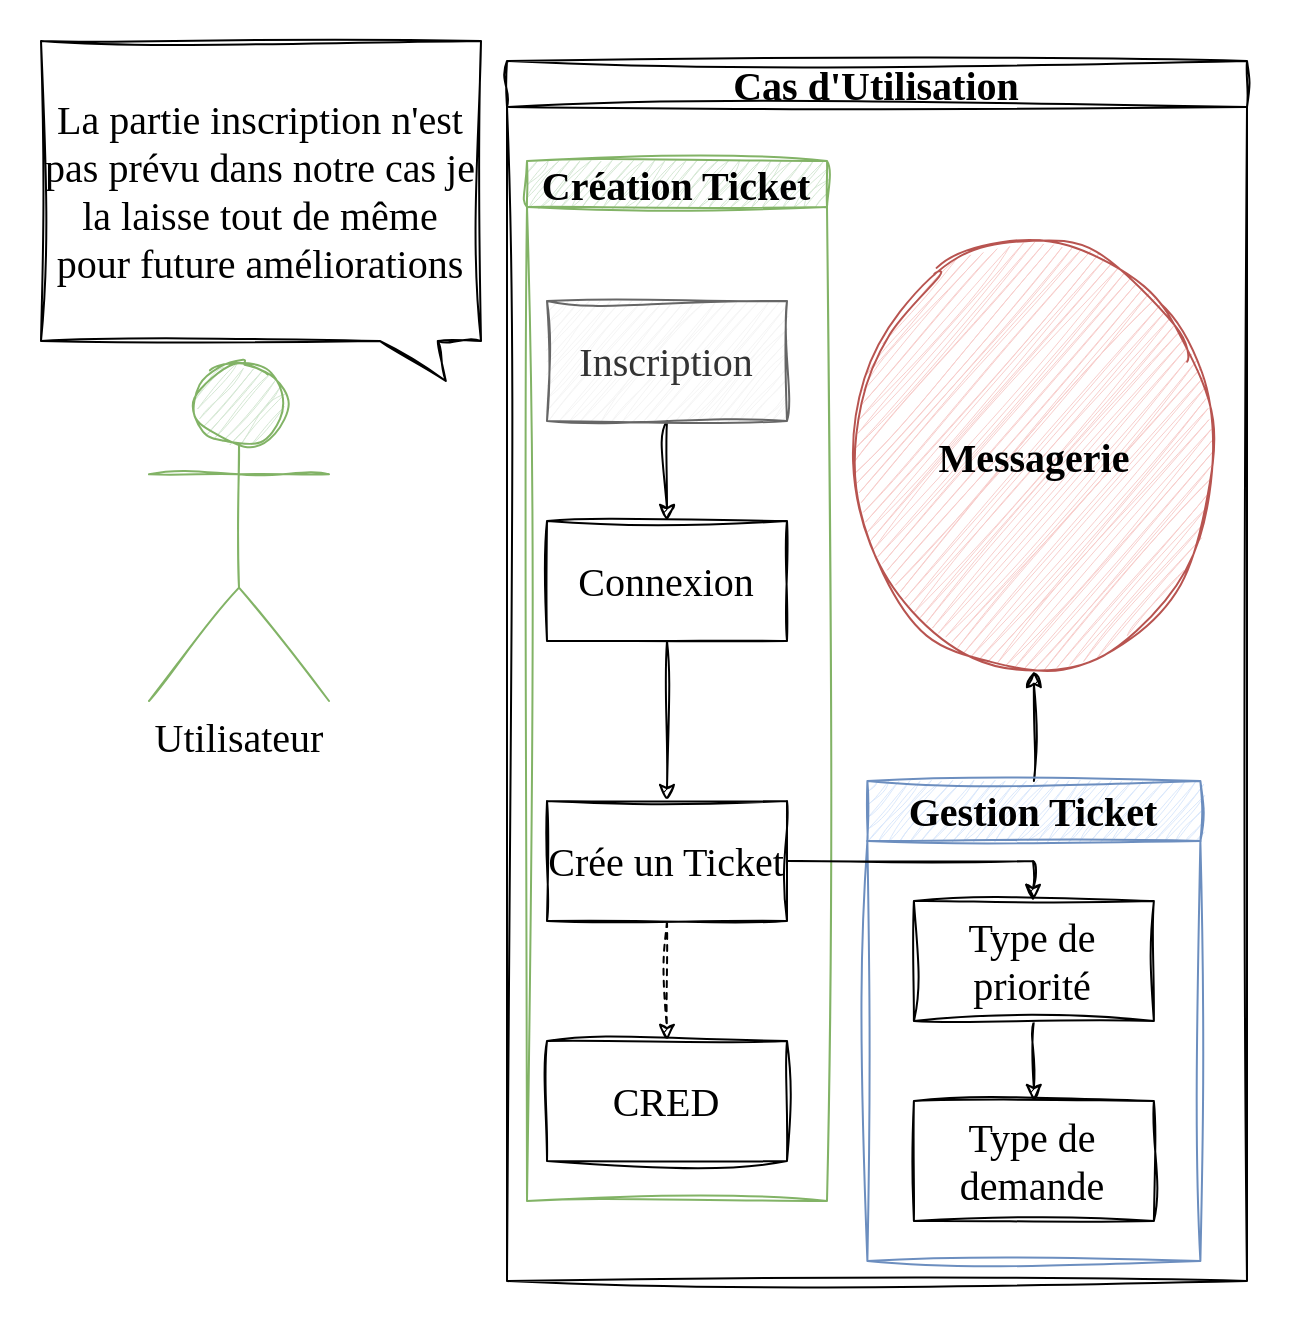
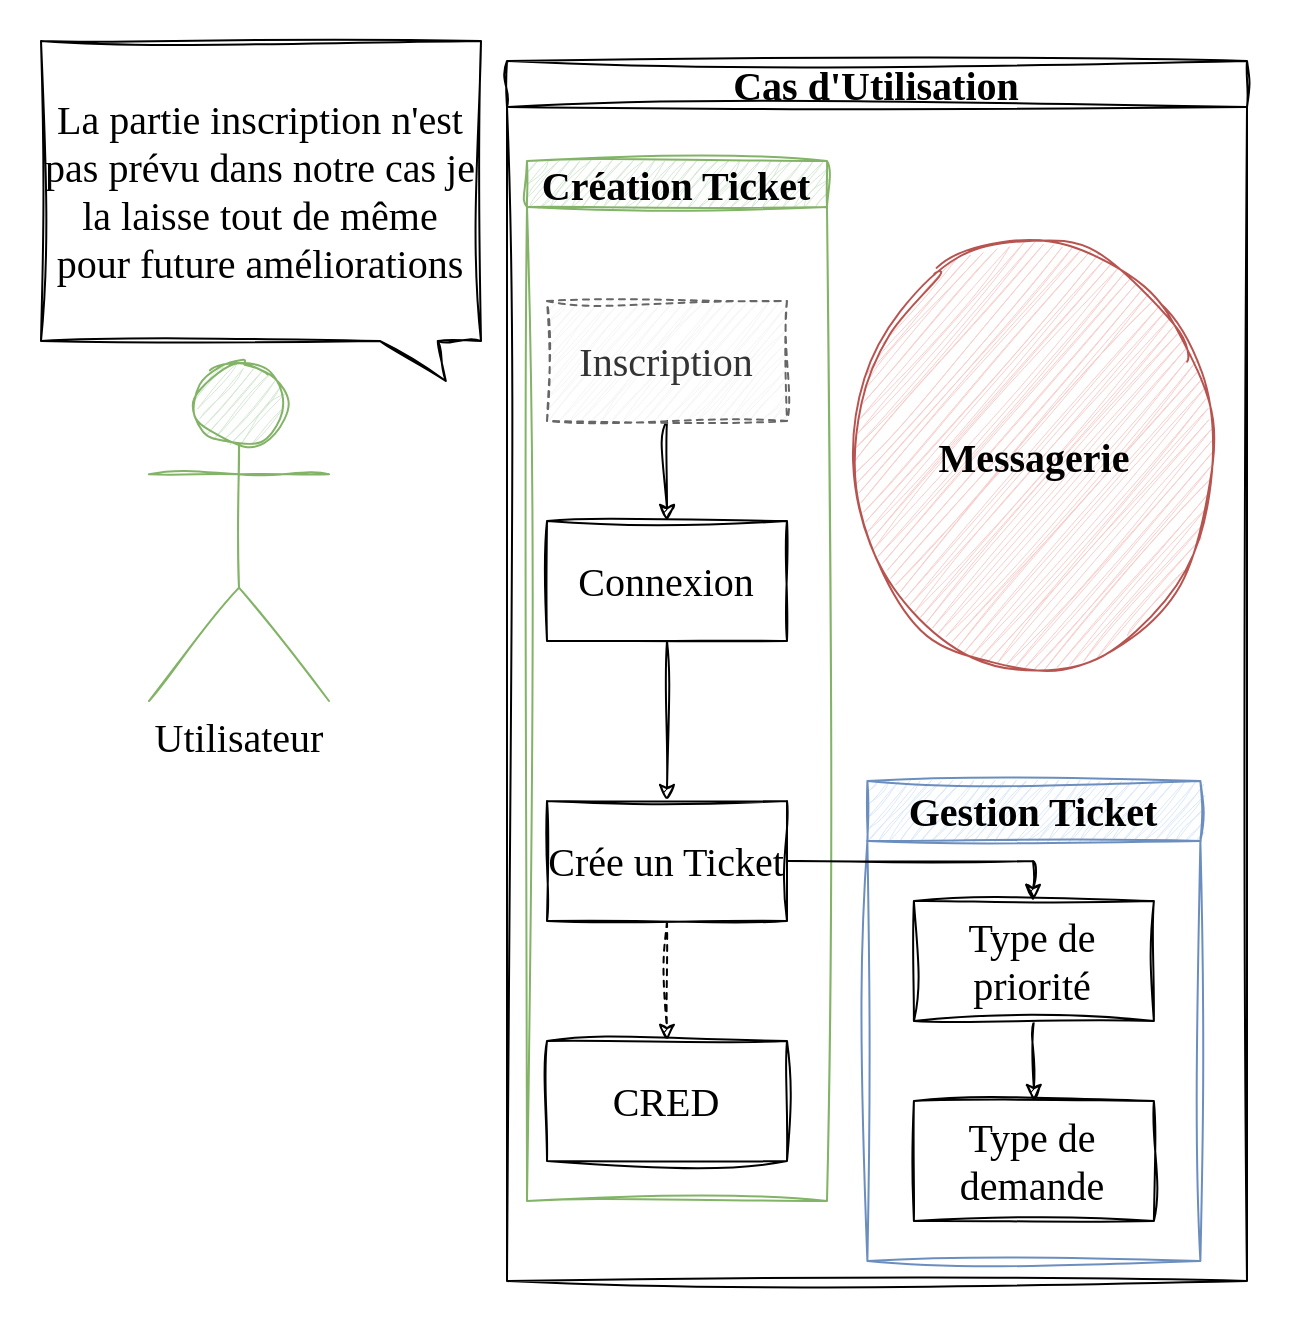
node "Inscription": style solid -> dashed
edge "Gestion Ticket" -> "Messagerie": removed
